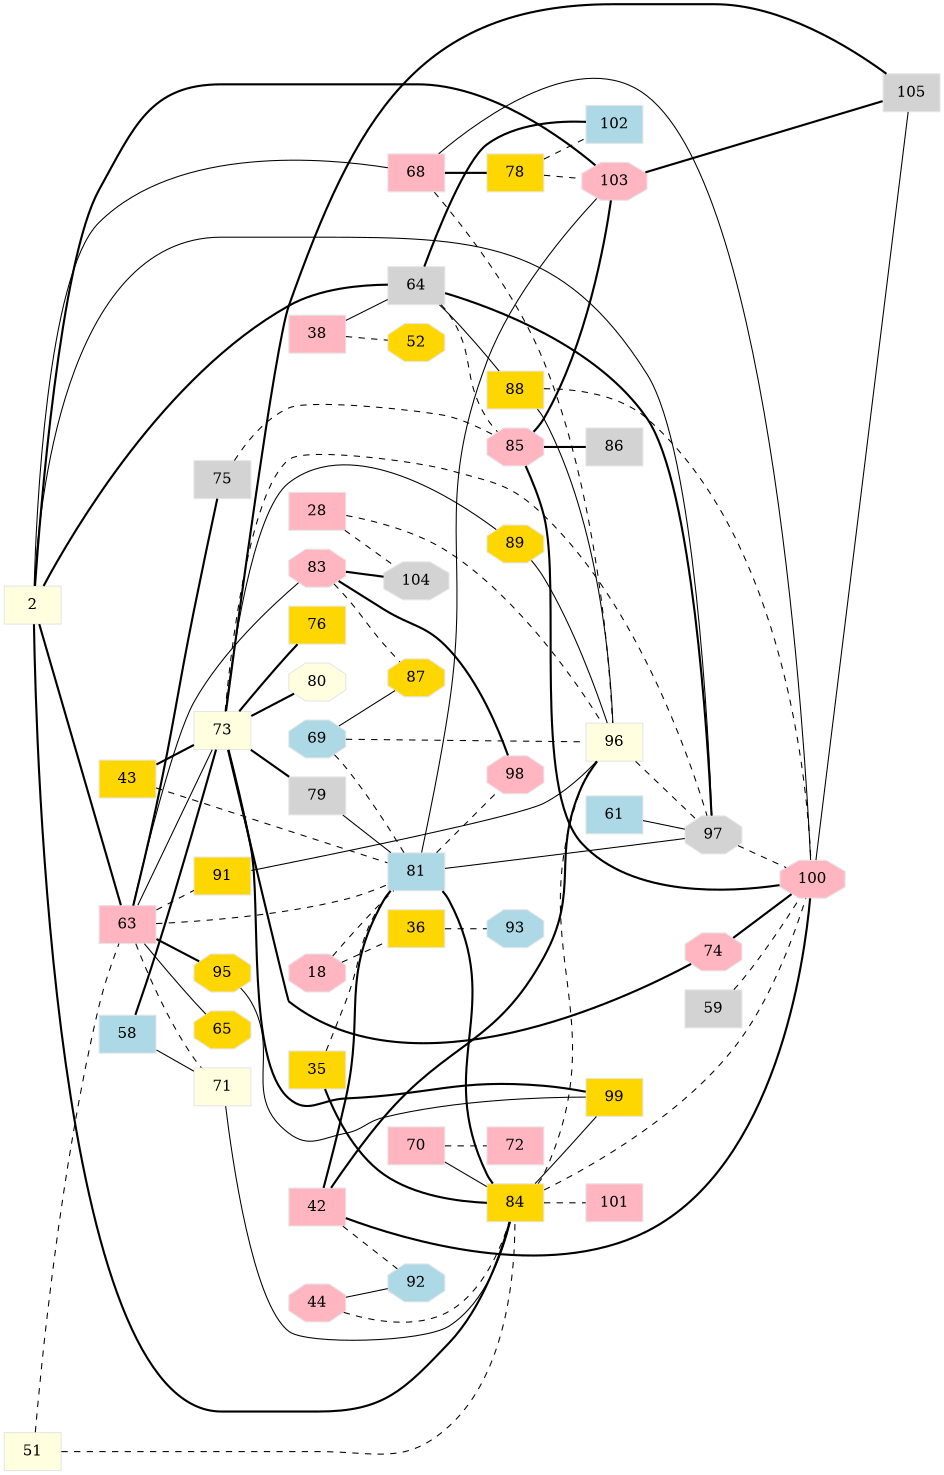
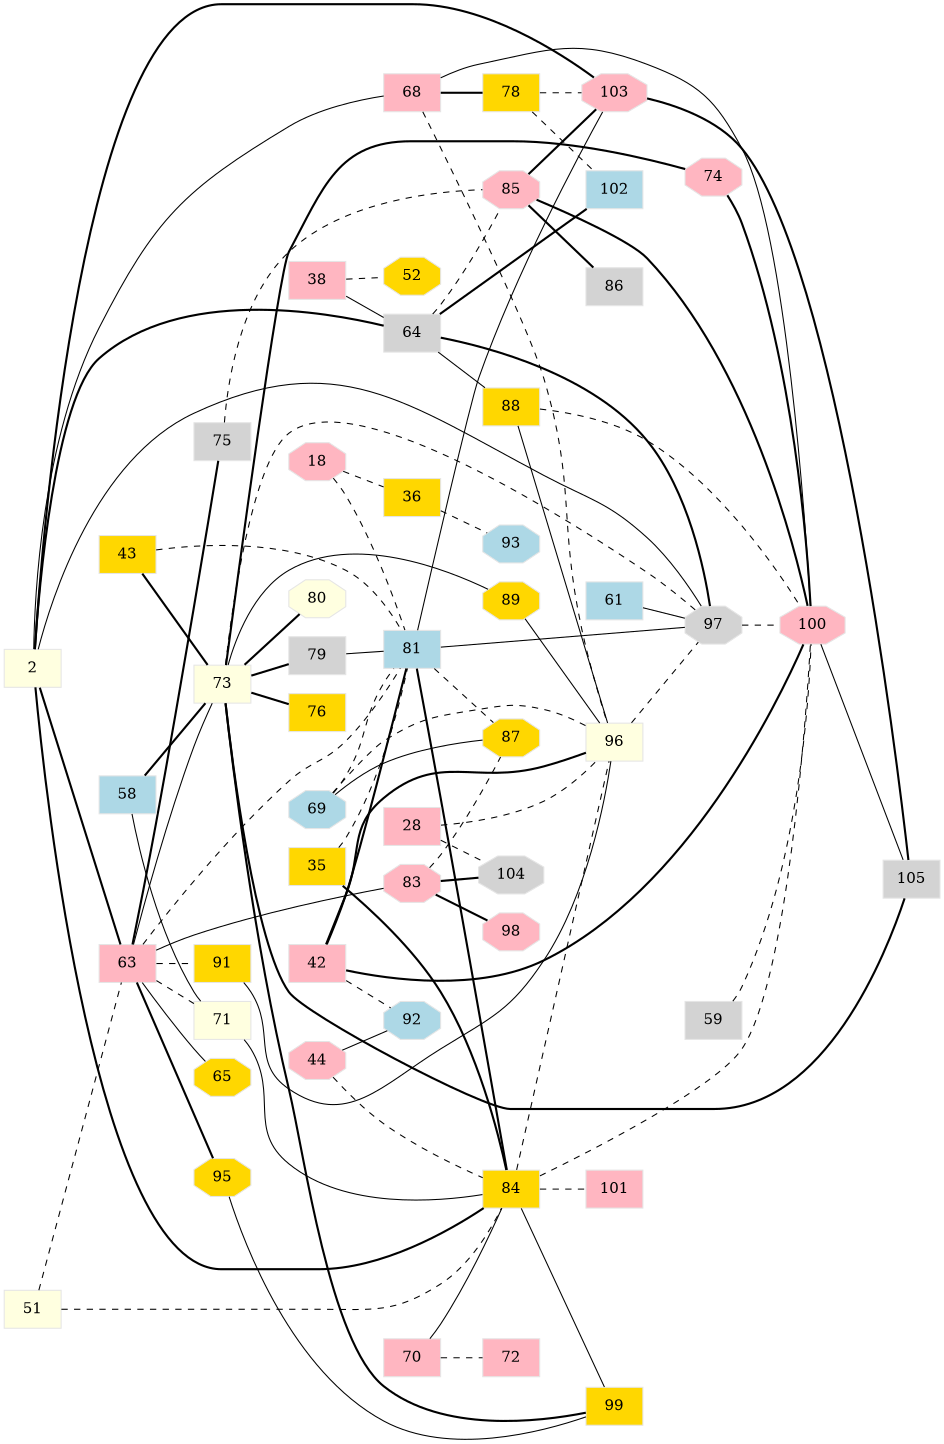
edge "98" -- "81": now "87" -- "81"
